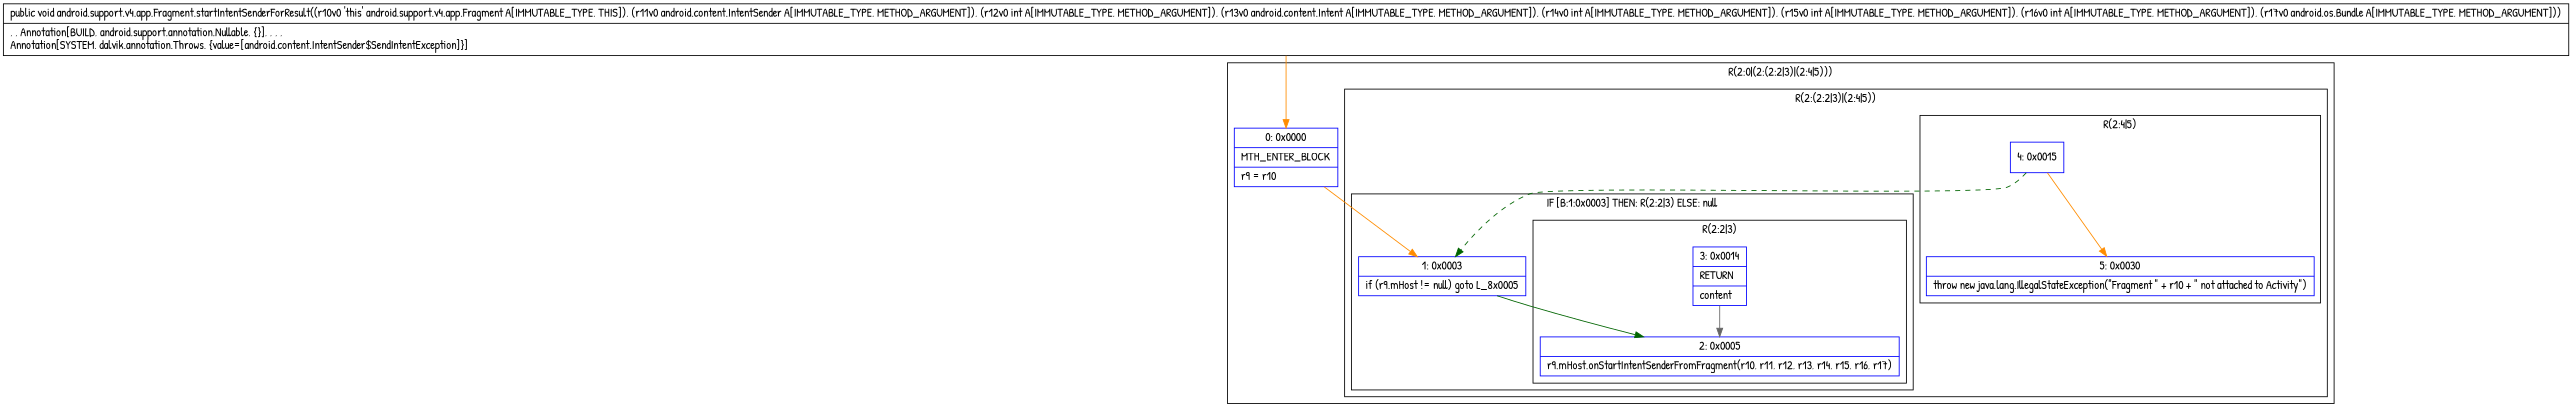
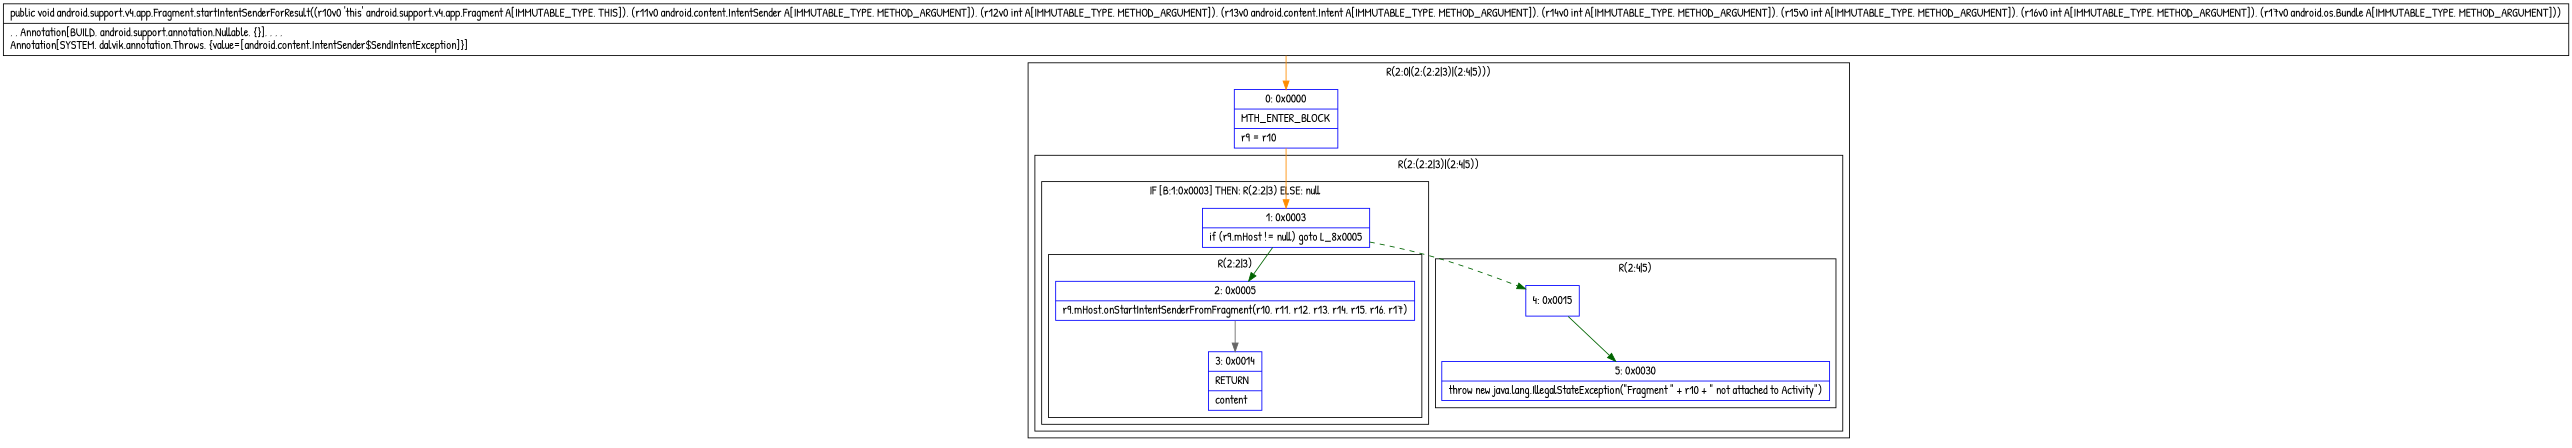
edge "4: 0x0015" -> "1: 0x0003": reversed
edge "4: 0x0015" -> "5: 0x0030": color darkorange -> darkgreen
edge "3: 0x0014" -> "2: 0x0005": reversed
